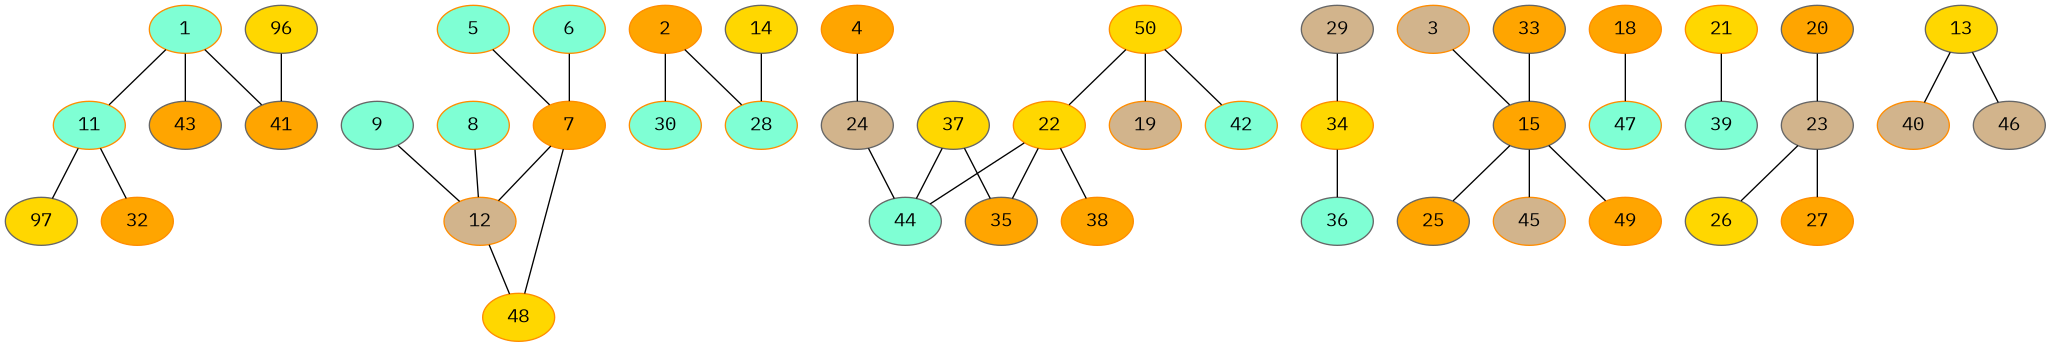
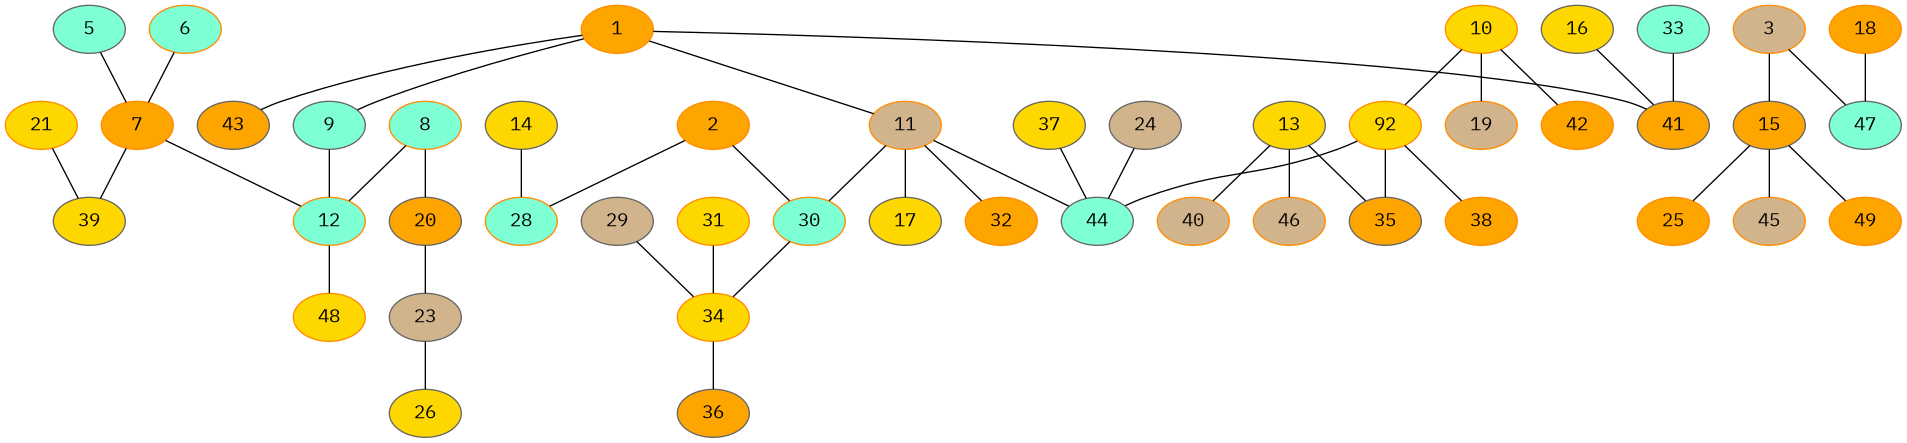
node "1": fillcolor aquamarine -> orange
node "96": label "96" -> "16"
node "5": color darkorange -> gray40
node "4": removed
node "50": label "50" -> "10"
node "33": fillcolor orange -> aquamarine
edge "1" -- "9": added
edge "33" -- "15": now "33" -- "41"
edge "3" -- "47": added
node "11": fillcolor aquamarine -> tan
node "22": label "22" -> "92"
node "42": fillcolor aquamarine -> orange
node "47": color darkorange -> gray40
node "39": fillcolor aquamarine -> gold
node "46": color gray40 -> darkorange
edge "37" -- "35": now "13" -- "35"
edge "8" -- "20": added
edge "11" -- "30": added
edge "11" -- "44": added
node "97": label "97" -> "17"
node "12": fillcolor tan -> aquamarine
edge "7" -- "48": now "7" -- "39"
node "31": added
node "36": fillcolor aquamarine -> orange
node "25": color gray40 -> darkorange
node "27": removed
edge "30" -- "34": added
